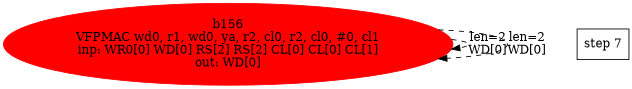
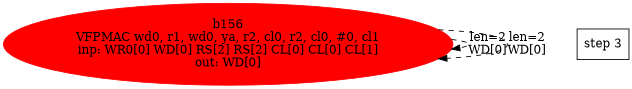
node "step 7": label "step 7" -> "step 3"
